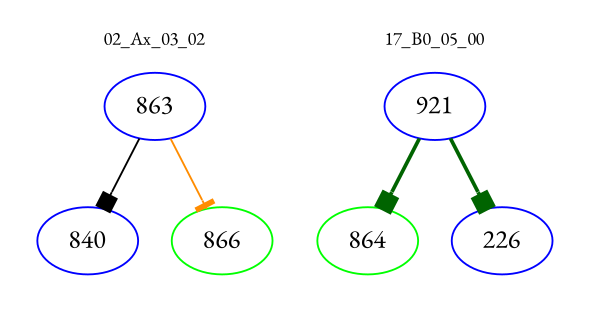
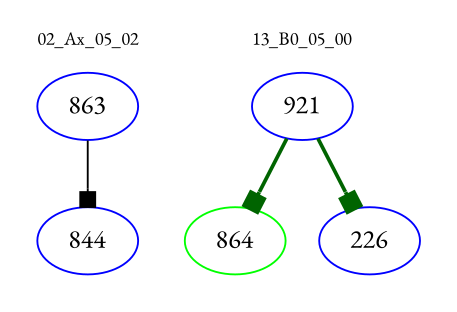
cluster "02_Ax_03_02": label "02_Ax_03_02" -> "02_Ax_05_02"
cluster "17_B0_05_00": label "17_B0_05_00" -> "13_B0_05_00"
node "840": label "840" -> "844"
node "866": removed
